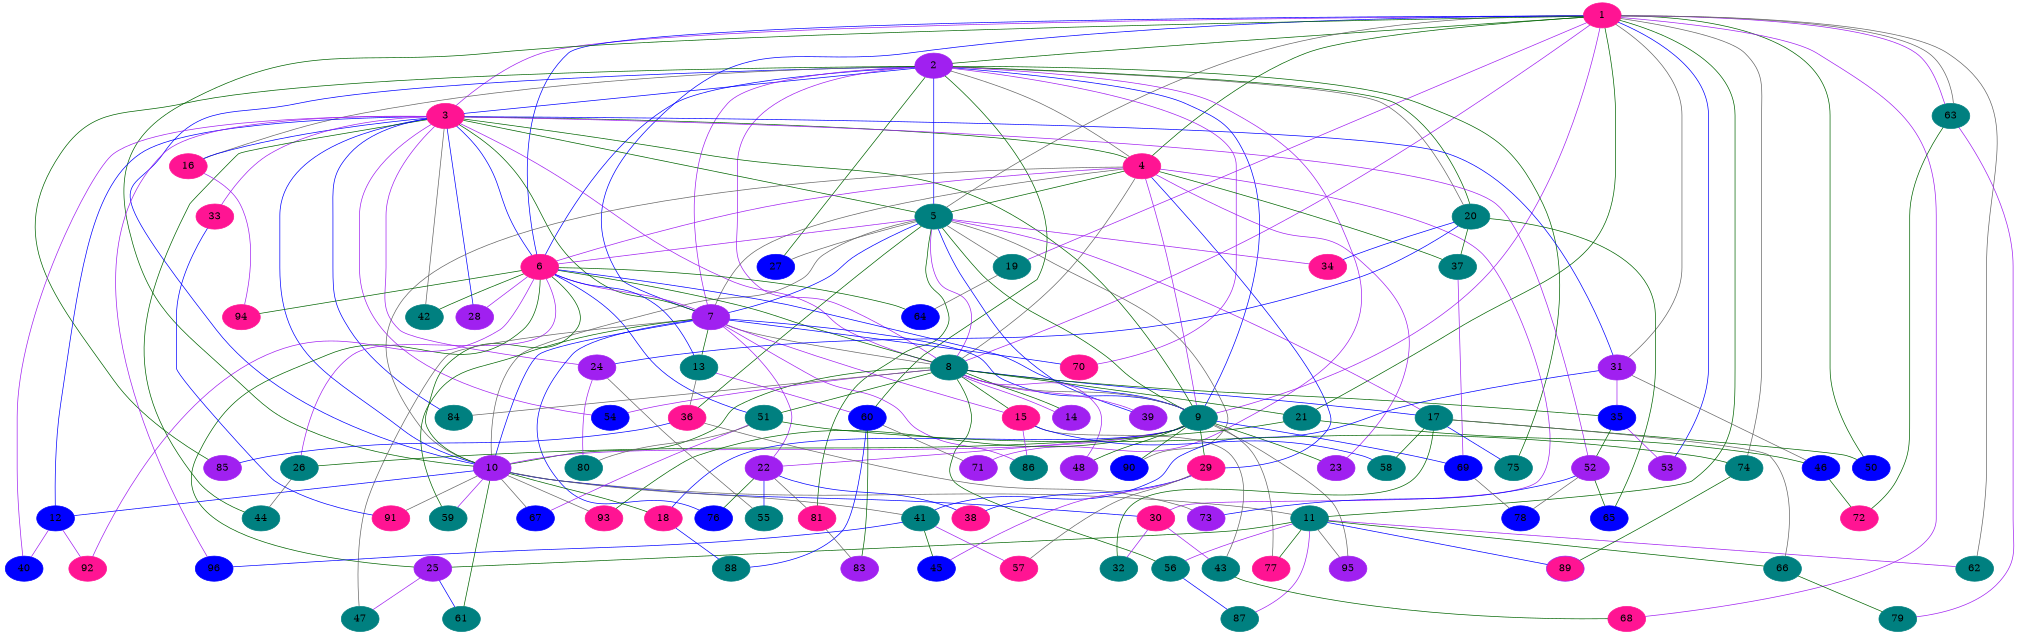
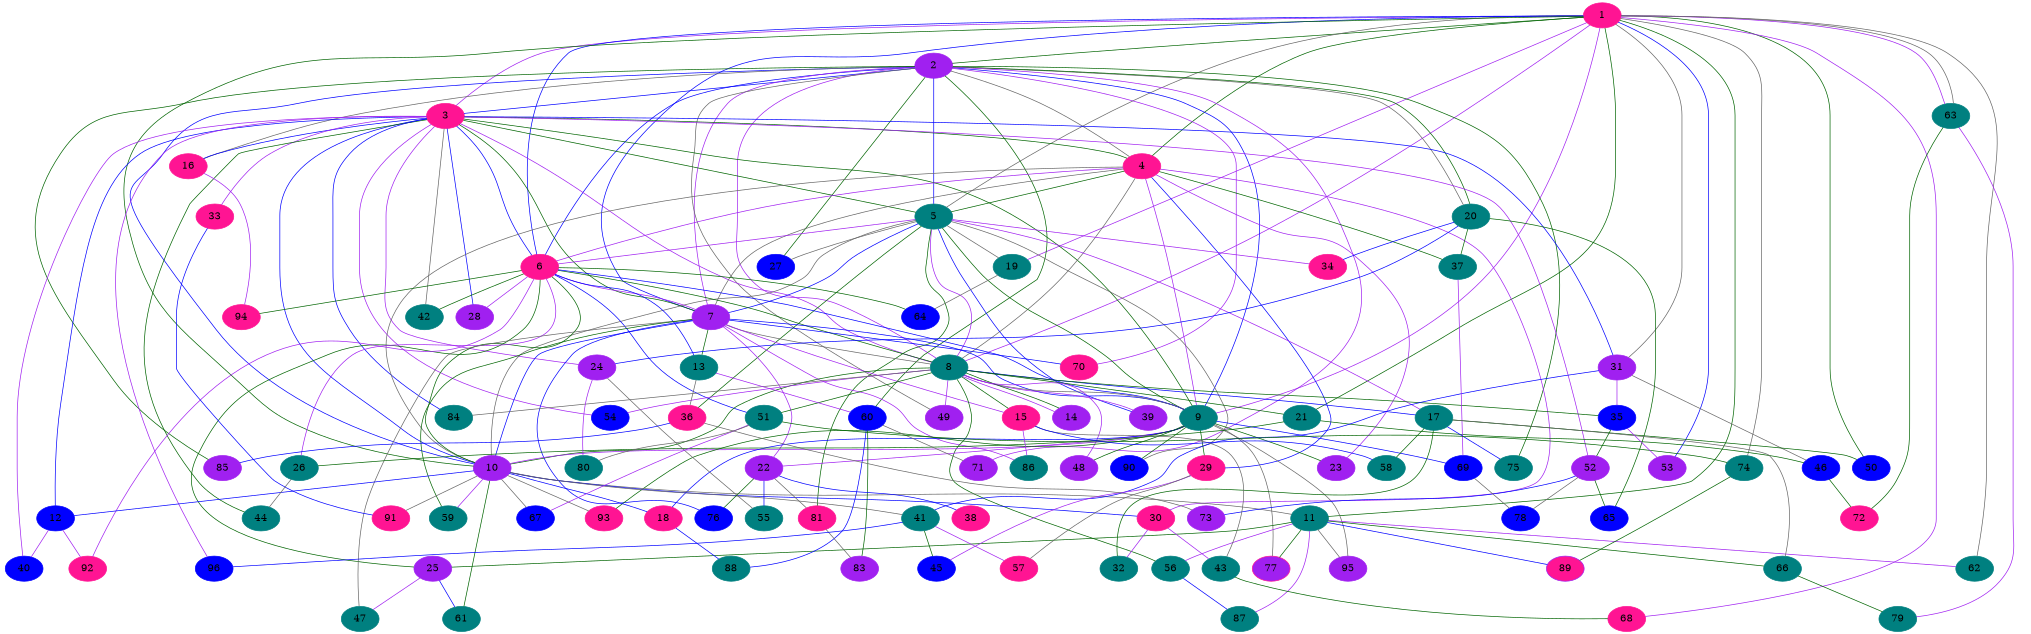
node "49": added
edge "10" -- "18": color darkgreen -> blue
edge "29" -- "38": removed
node "77": fillcolor deeppink -> purple
